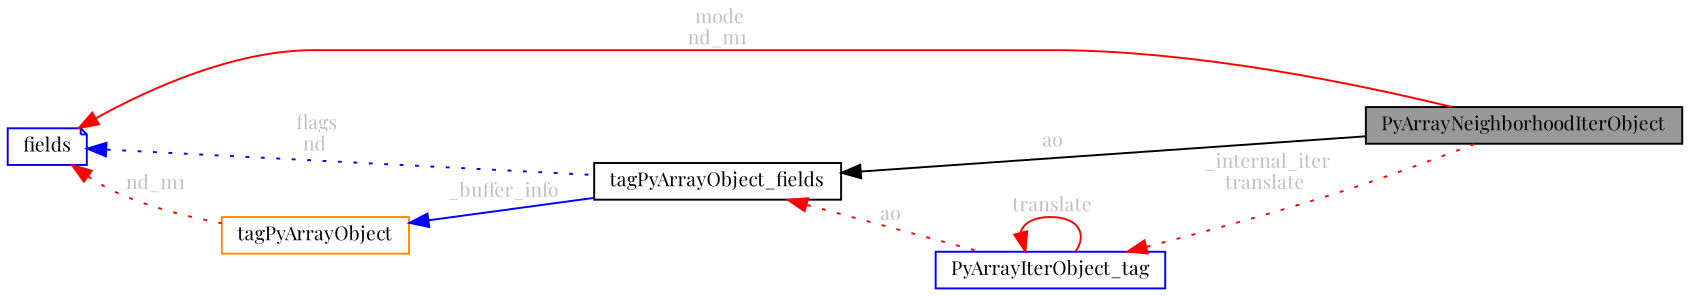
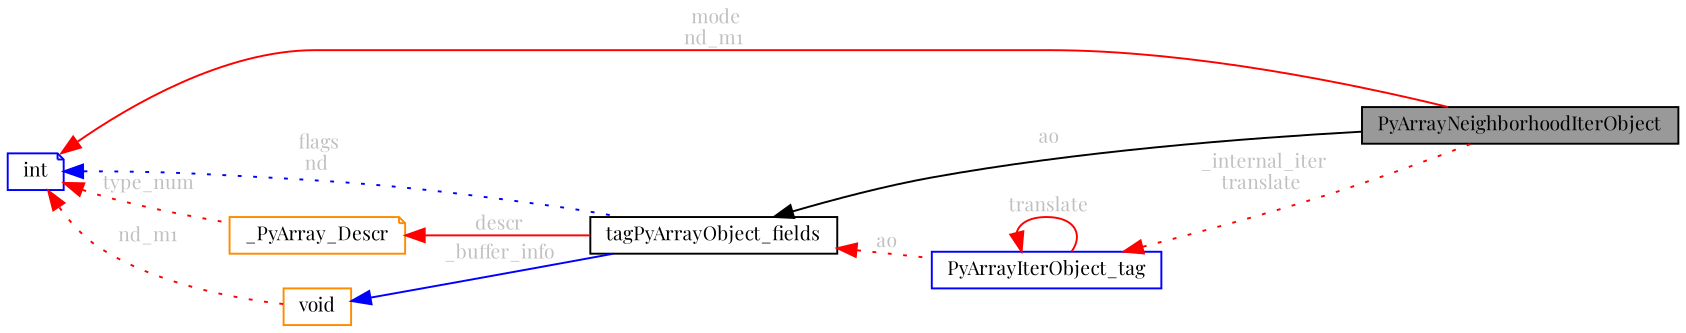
node "fields": label "fields" -> "int"
node "tagPyArrayObject": label "tagPyArrayObject" -> "void"
node "_PyArray_Descr": added
